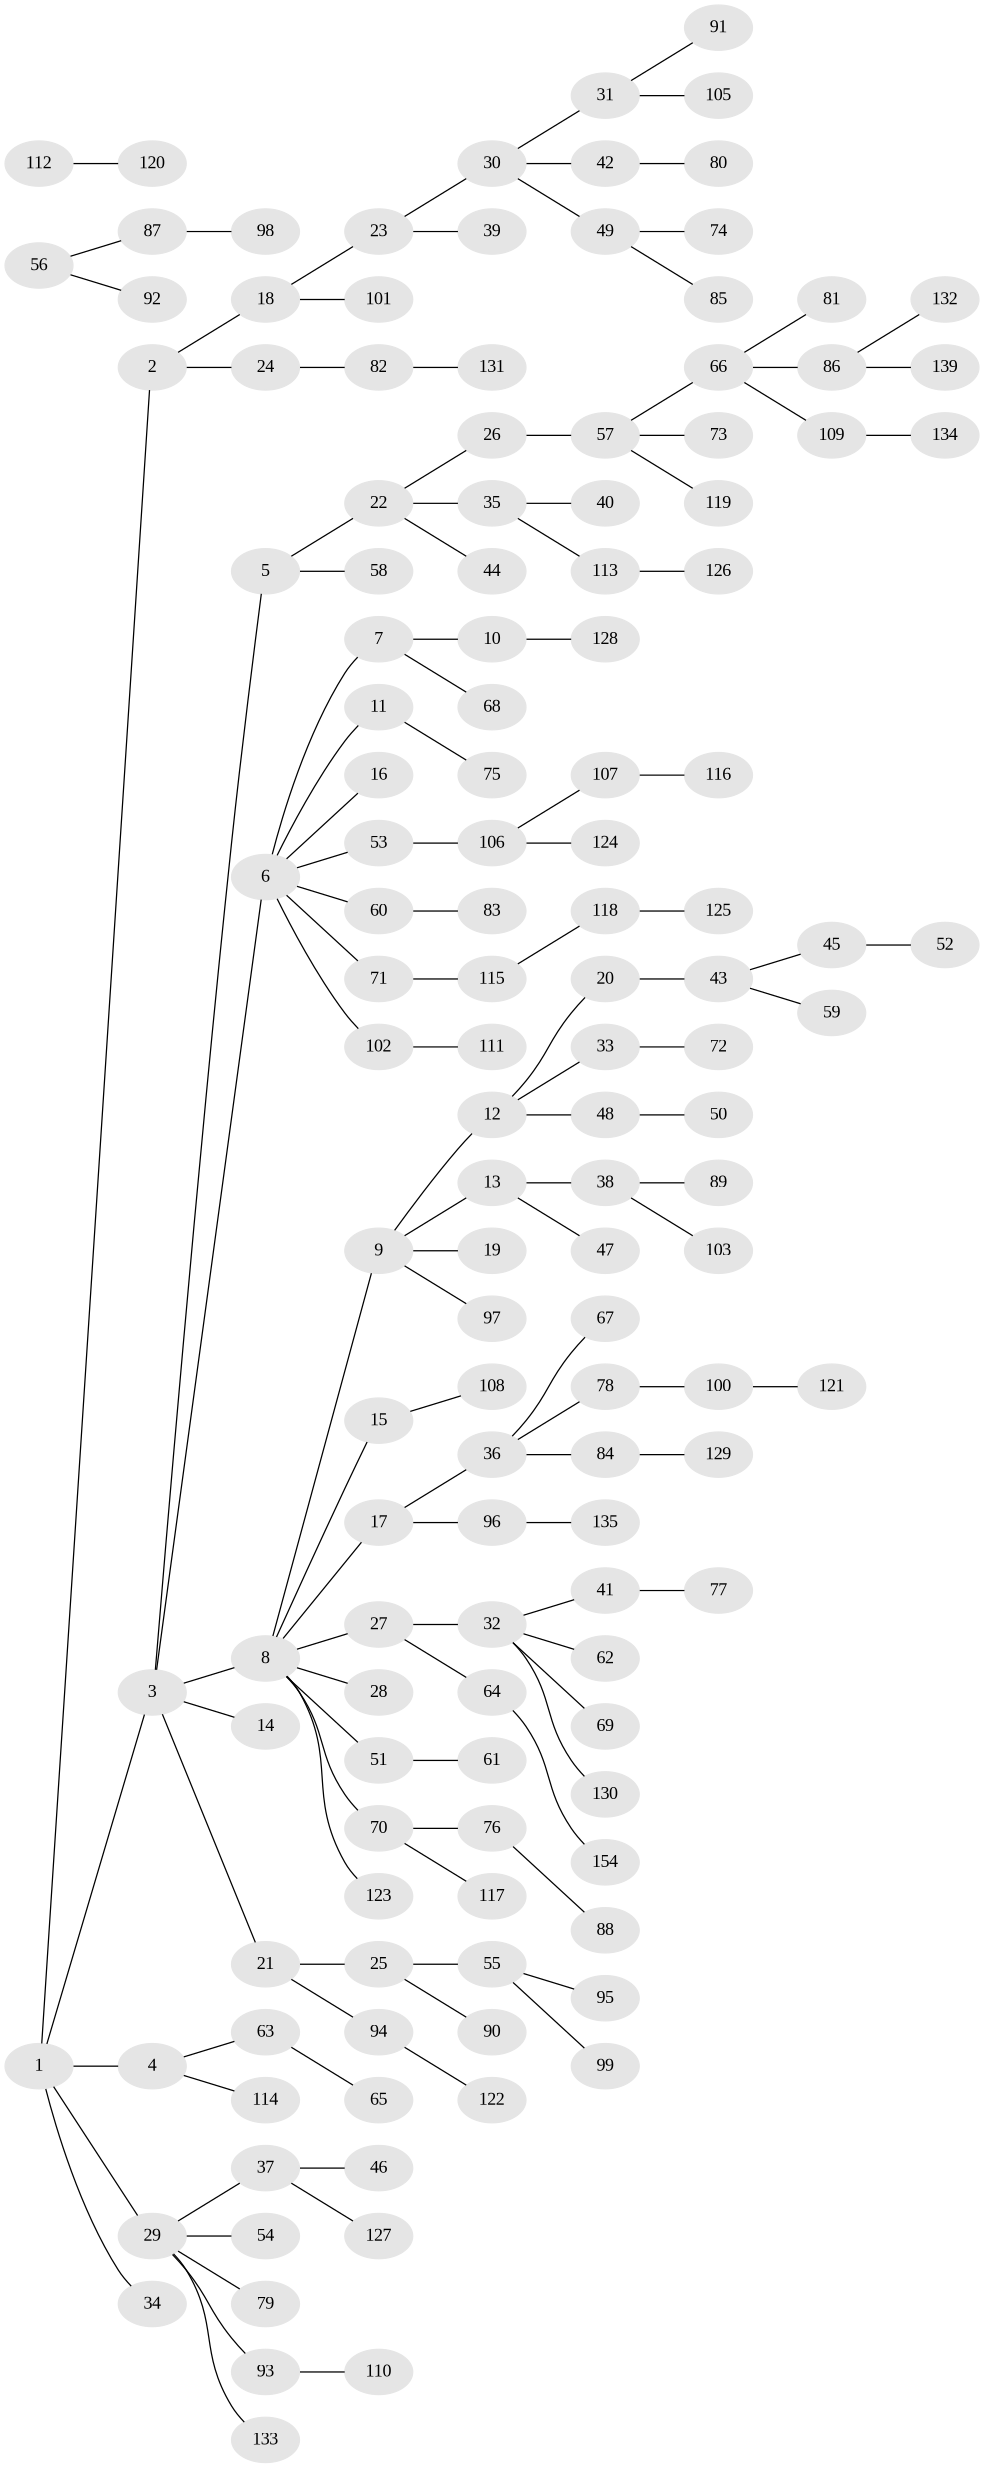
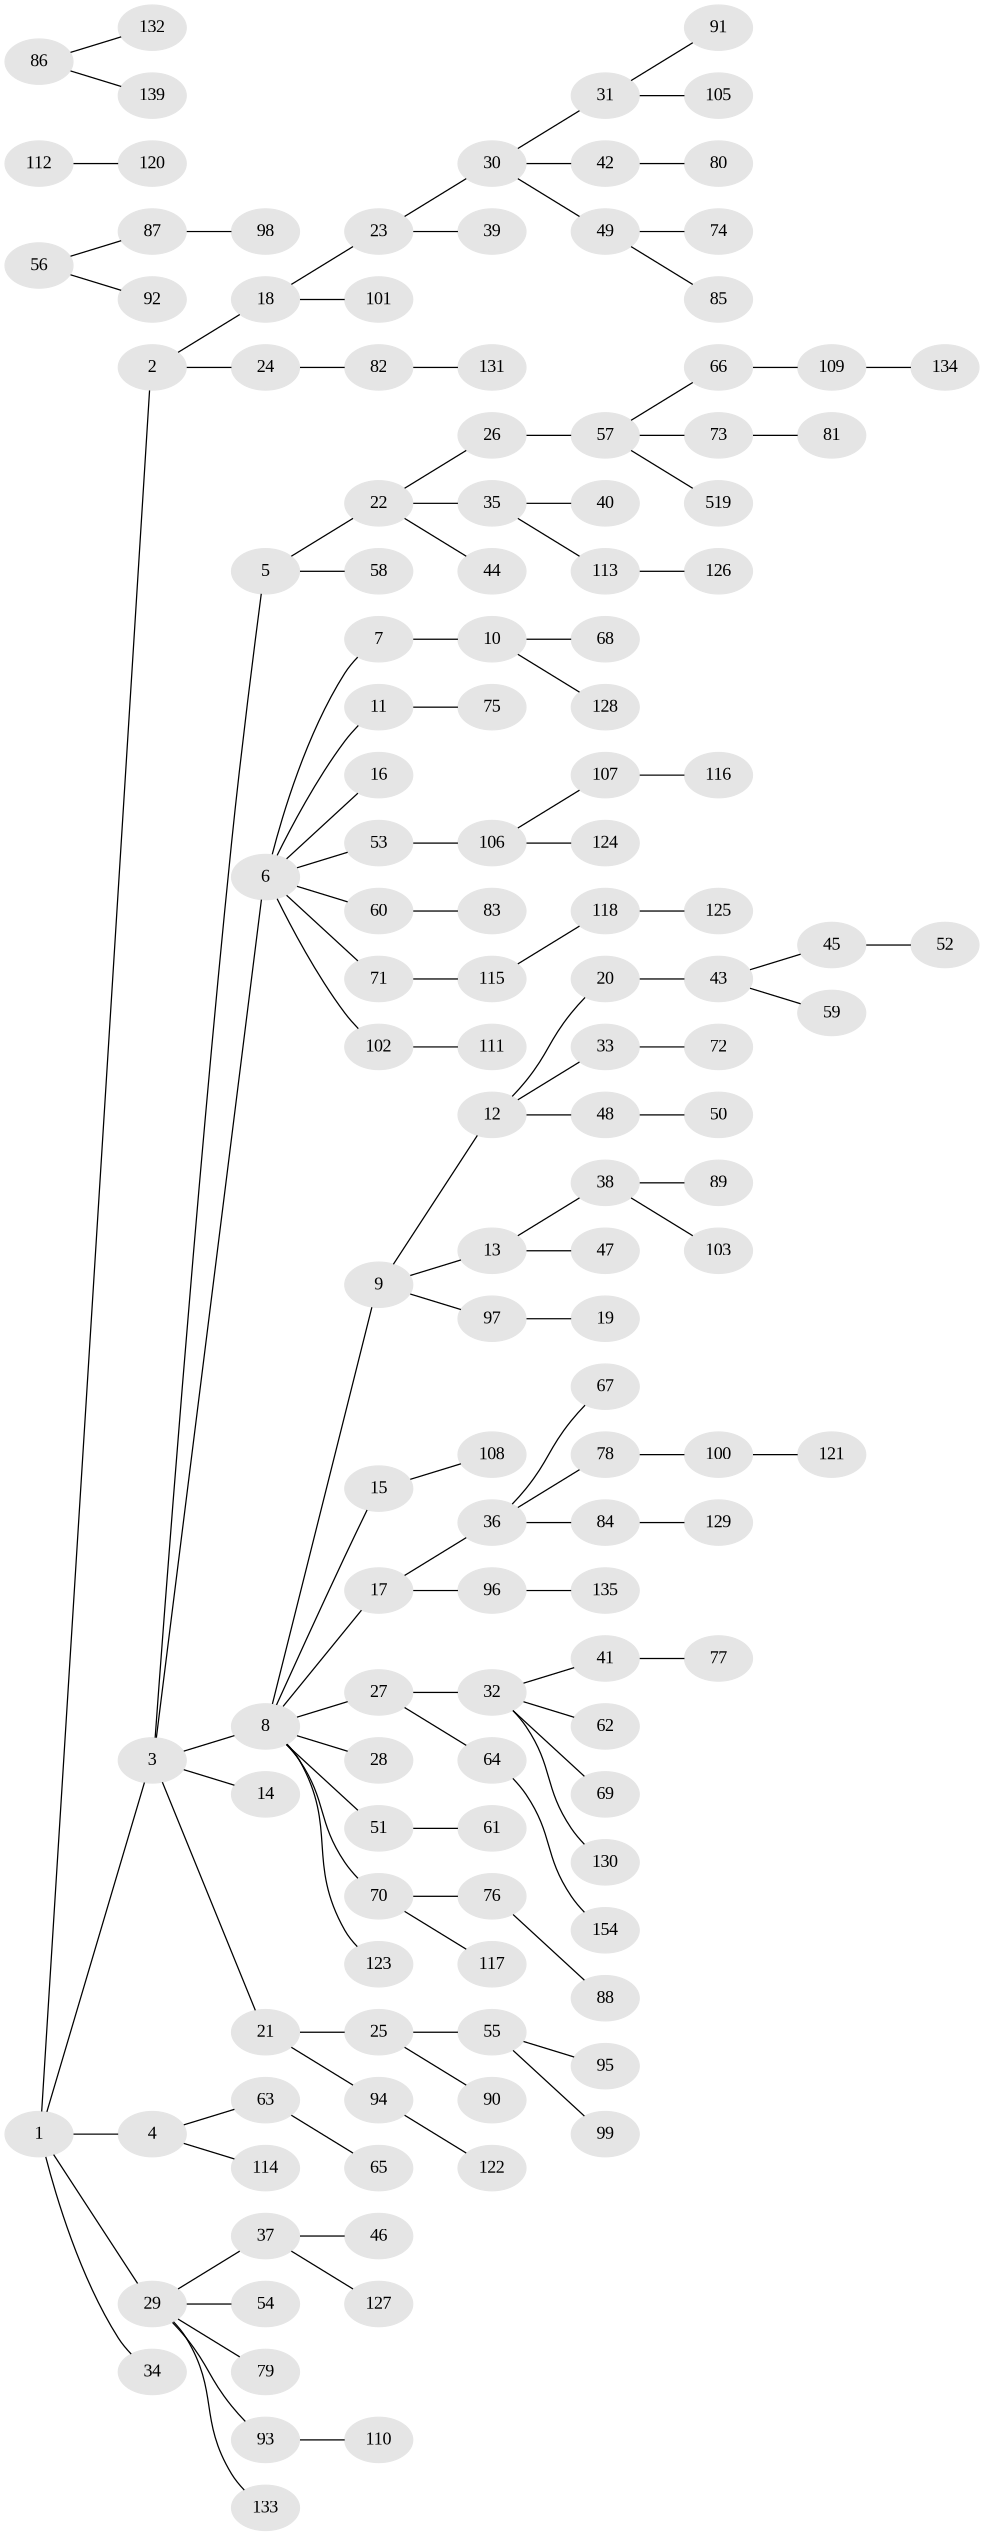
edge "81" -- "66": now "81" -- "73"
edge "66" -- "86": removed
node "119": label "119" -> "519"
edge "7" -- "68": now "10" -- "68"
edge "9" -- "19": now "97" -- "19"
